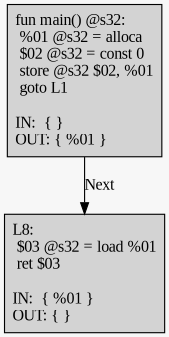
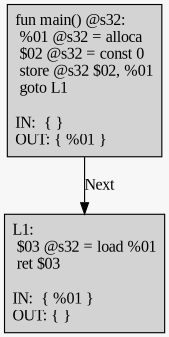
node "L8: $03 @s32 = load %01 ret $03 IN:  { %01 } OUT: { }": label "L8: $03 @s32 = load %01 ret $03 IN:  { %01 } OUT: { }" -> "L1: $03 @s32 = load %01 ret $03 IN:  { %01 } OUT: { }"
